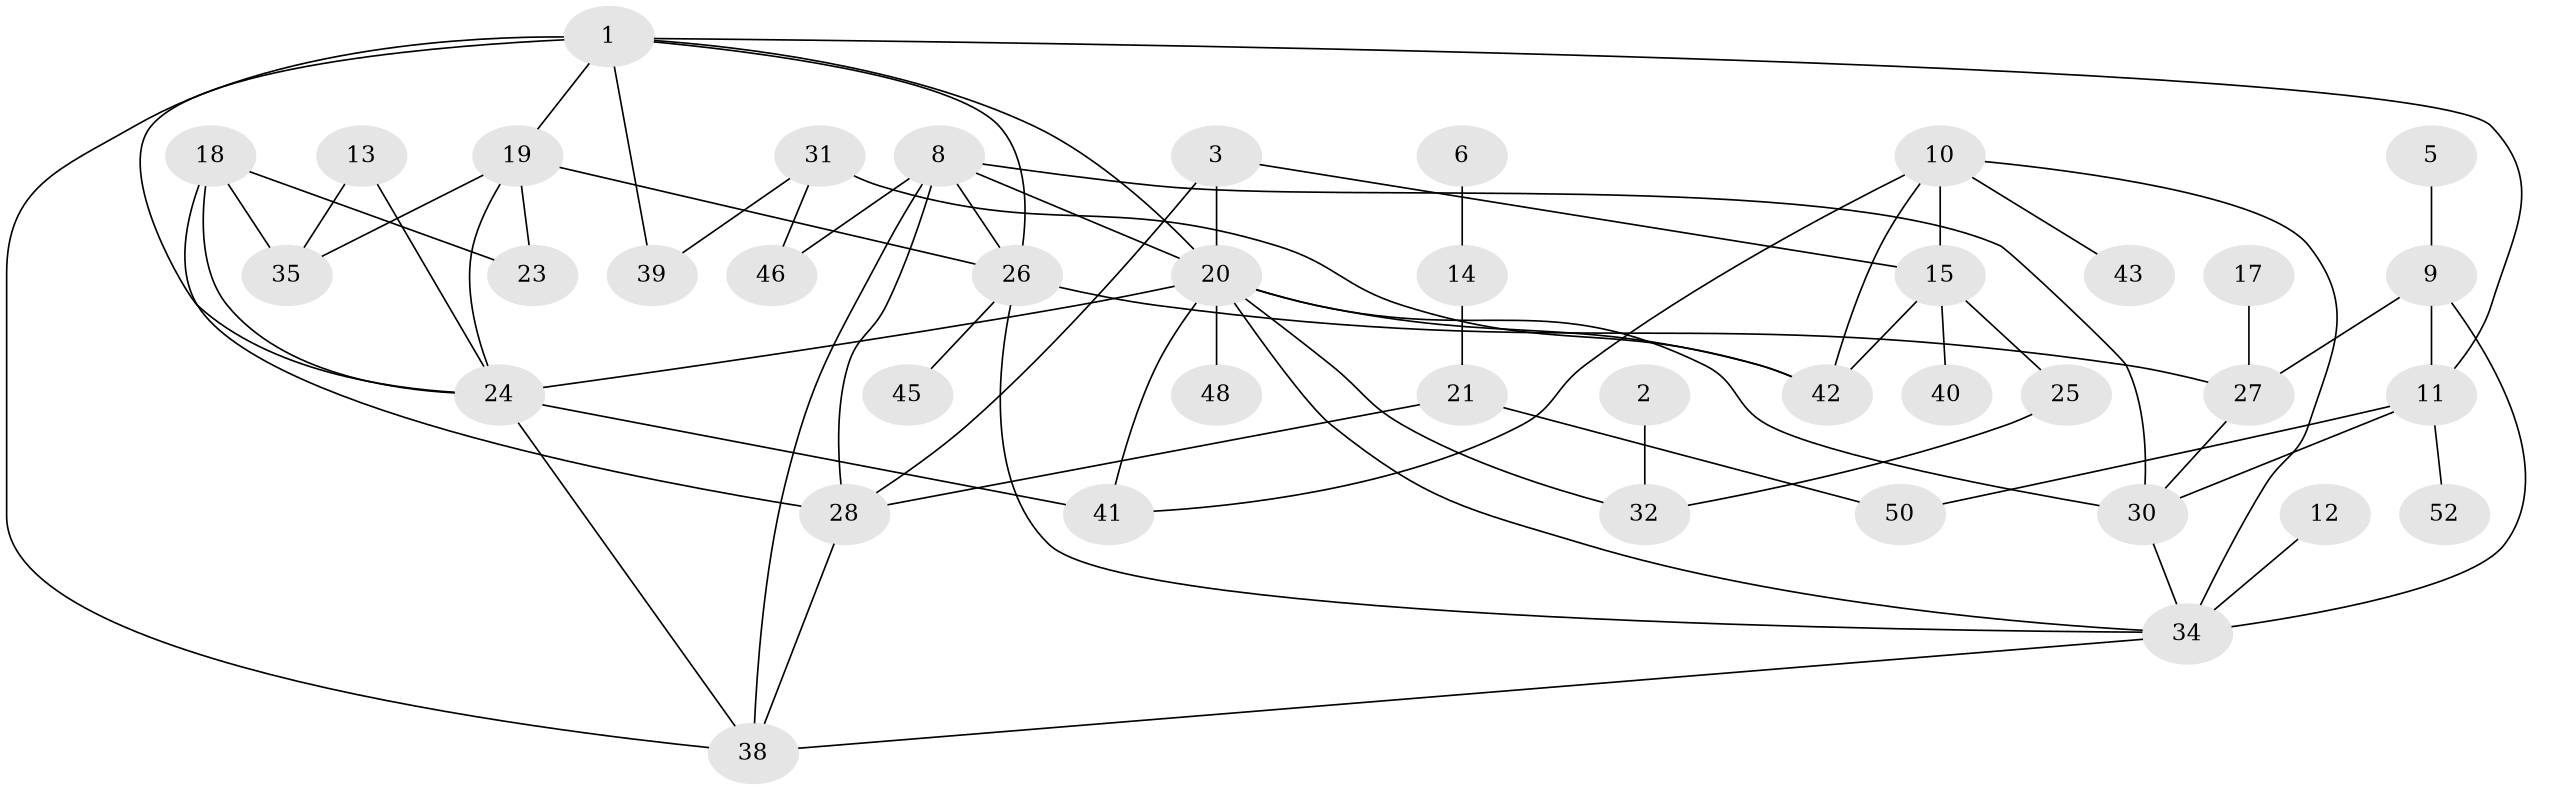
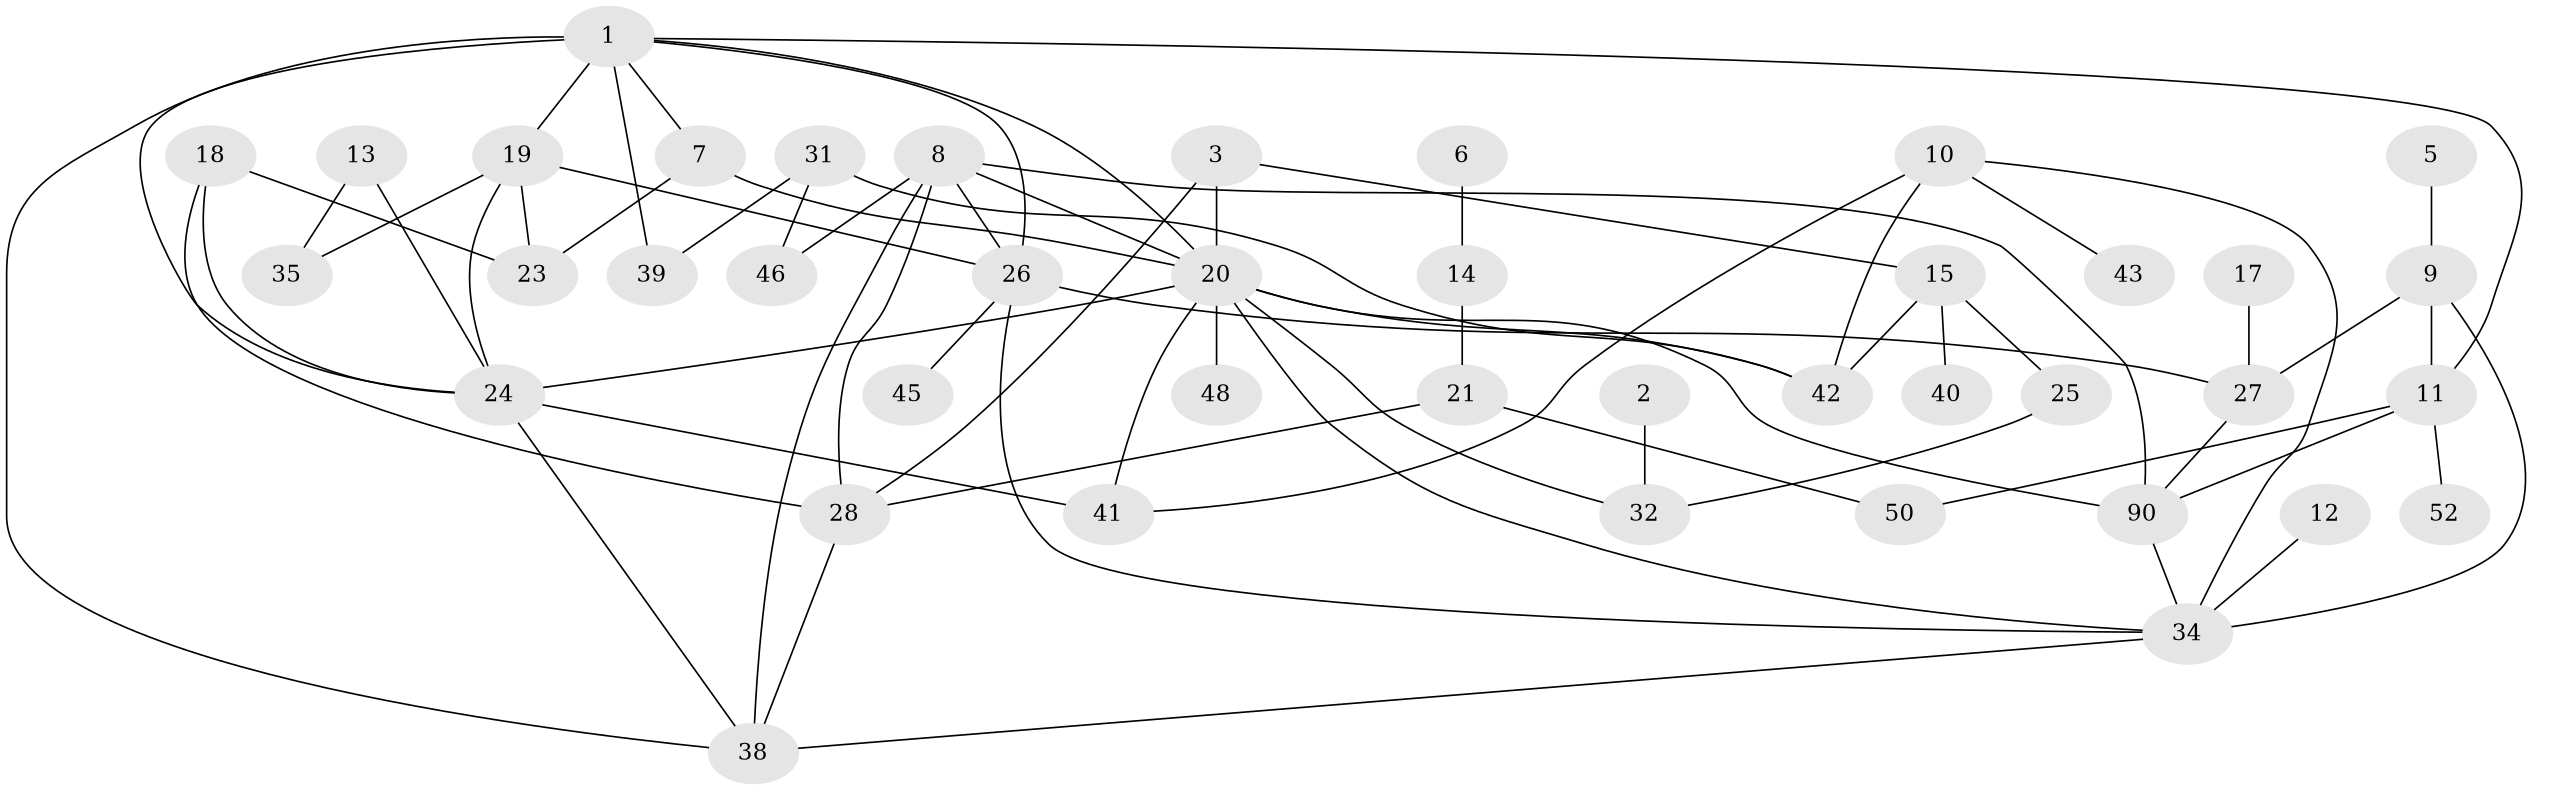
node "7": added
edge "18" -- "35": removed
edge "10" -- "15": removed
node "30": label "30" -> "90"
